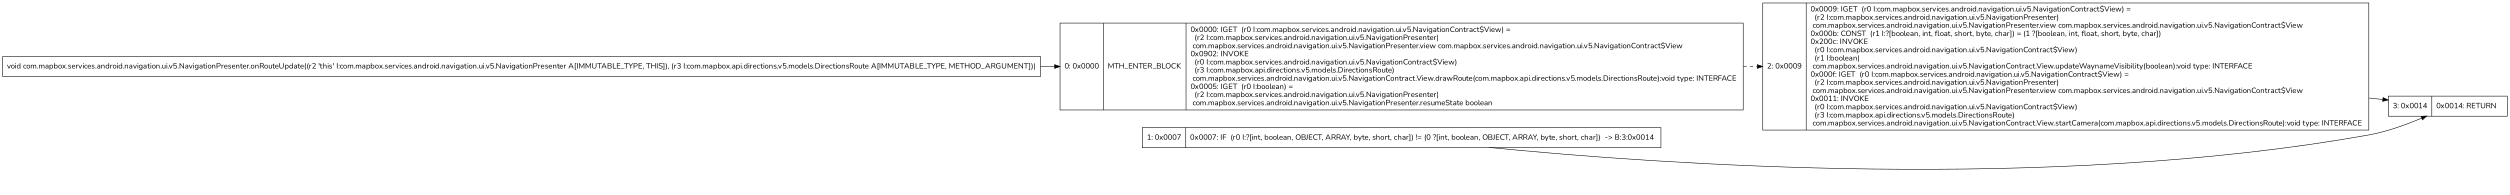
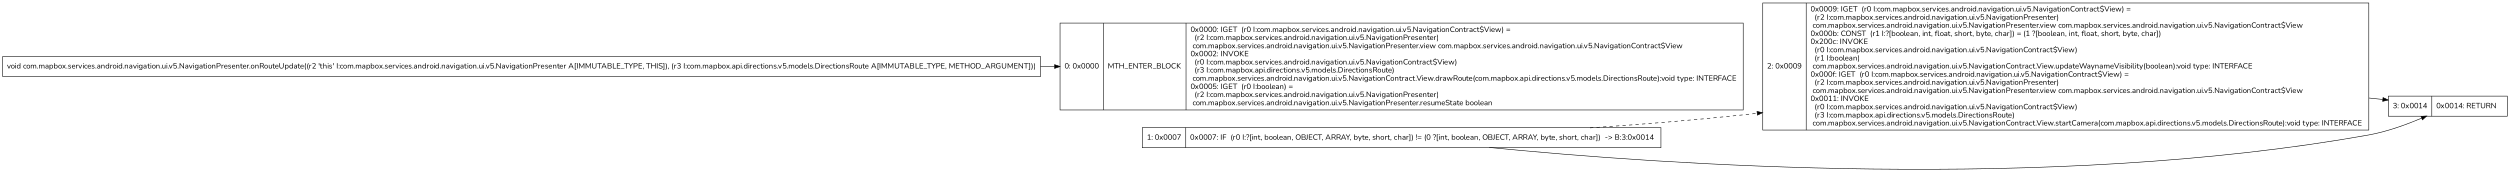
node "0: 0x0000": text "0x0902: INVOKE" -> "0x0002: INVOKE"
edge "0: 0x0000" -> "2: 0x0009": now "1: 0x0007" -> "2: 0x0009"
